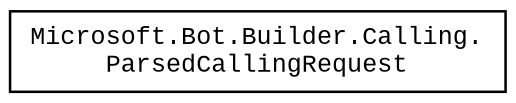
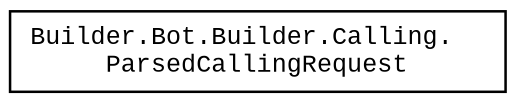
node "Microsoft.Bot.Builder.Calling. ParsedCallingRequest": label "Microsoft.Bot.Builder.Calling. ParsedCallingRequest" -> "Builder.Bot.Builder.Calling. ParsedCallingRequest"
